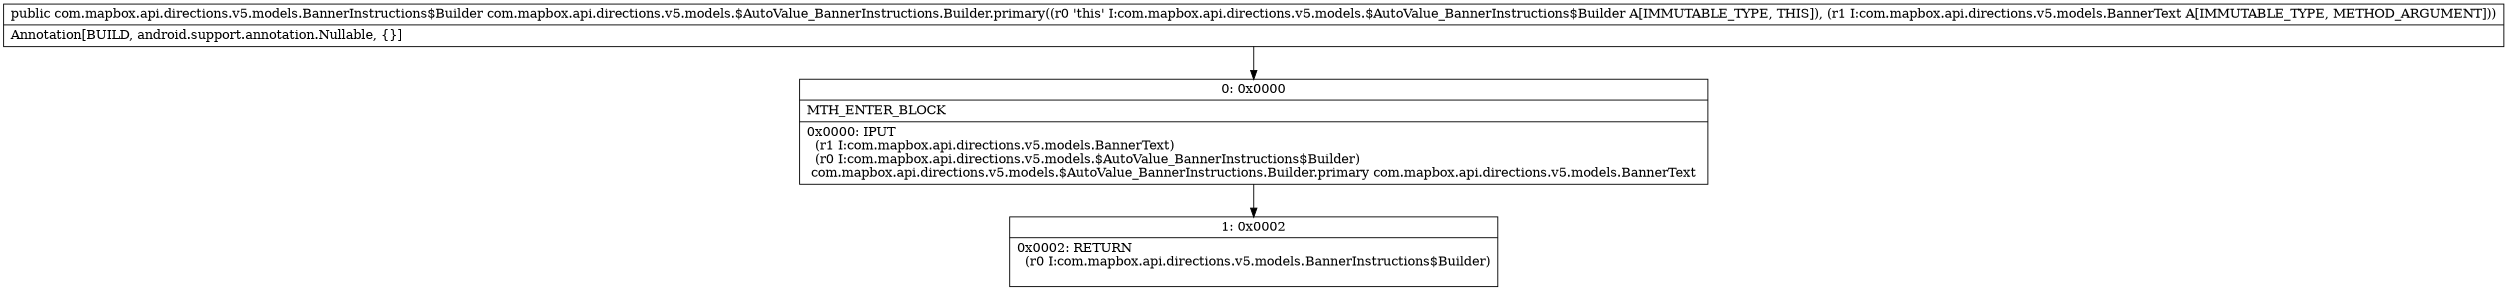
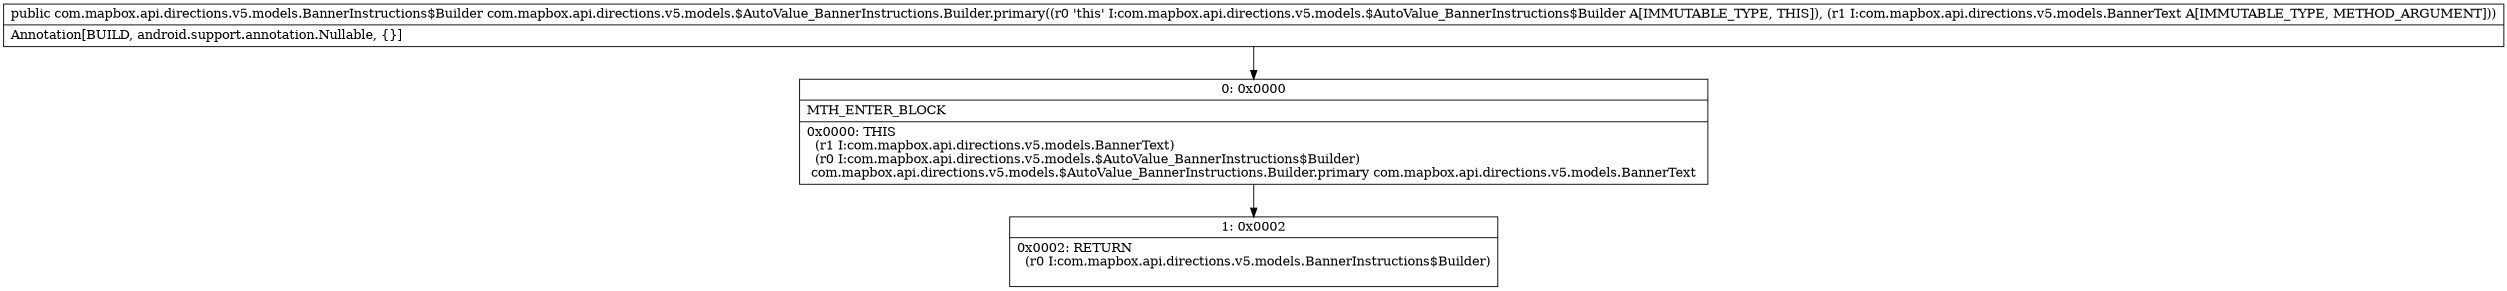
node "0: 0x0000": text "0x0000: IPUT" -> "0x0000: THIS"
